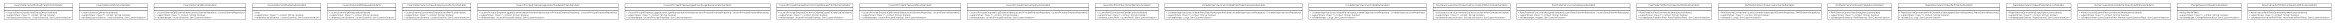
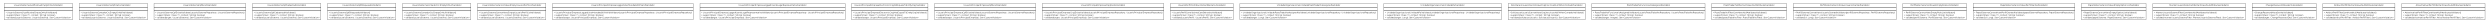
node "UsuarioSistemaContadorCrcEmptyOrNullValidator": added
node "AtribuirPerfilFilterCantHaveNullAttributesValidator": added
node "UsuarioSistemaCpfInativoValidator": text "+ UsuarioSistemaCpfInativoValidator()" -> "+ UsuarioSistemaContadorCrcEmptyOrNullValidator()"
node "UsuarioSistemaCpfCadastradoValidator": text "+ Set()" -> "+ UsuarioSistemaCpfCadastradoValidator()"
node "ChangePasswordNovaSenhaValidator": text "+ AtribuirPerfilFilter()" -> "+ ChangePasswordNovaSenhaValidator()"
